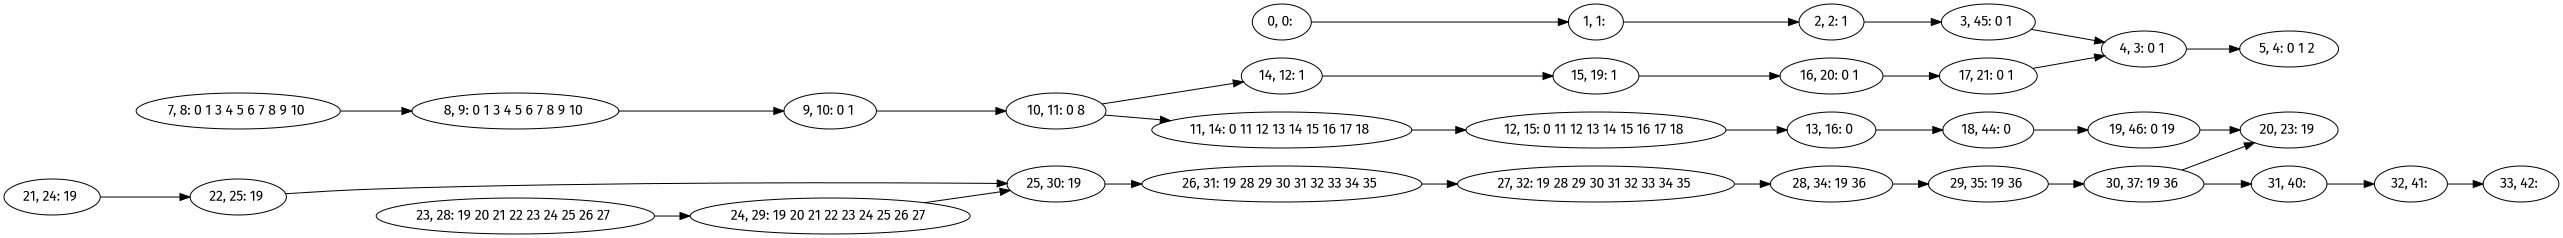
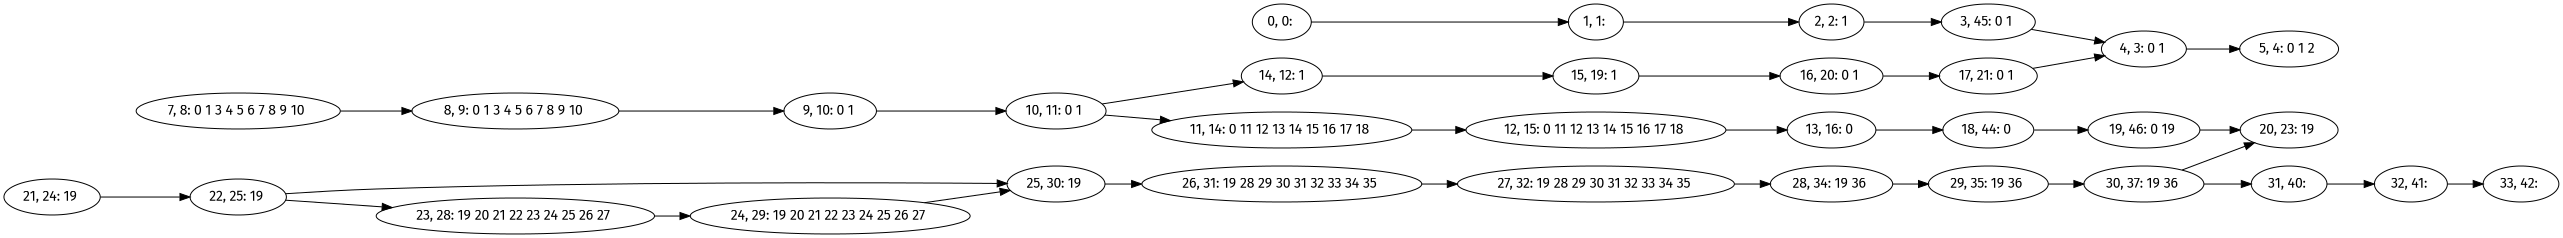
node "10, 11: 0 8": label "10, 11: 0 8" -> "10, 11: 0 1"
edge "22, 25: 19" -> "23, 28: 19 20 21 22 23 24 25 26 27": added
